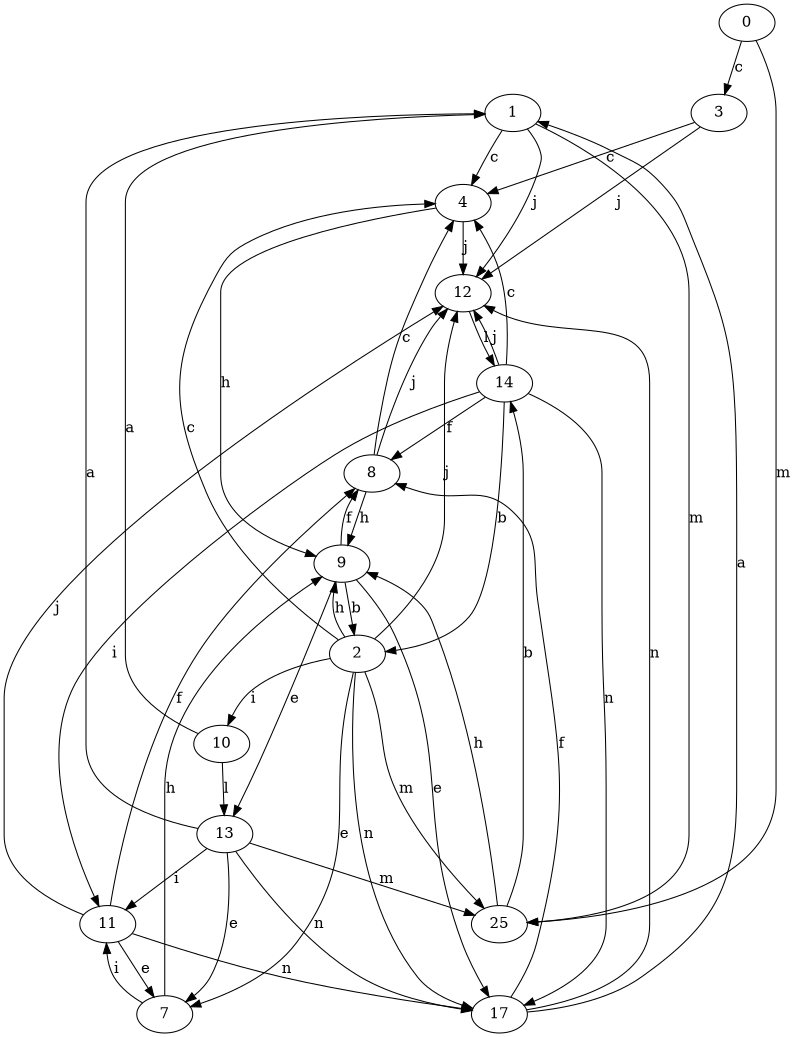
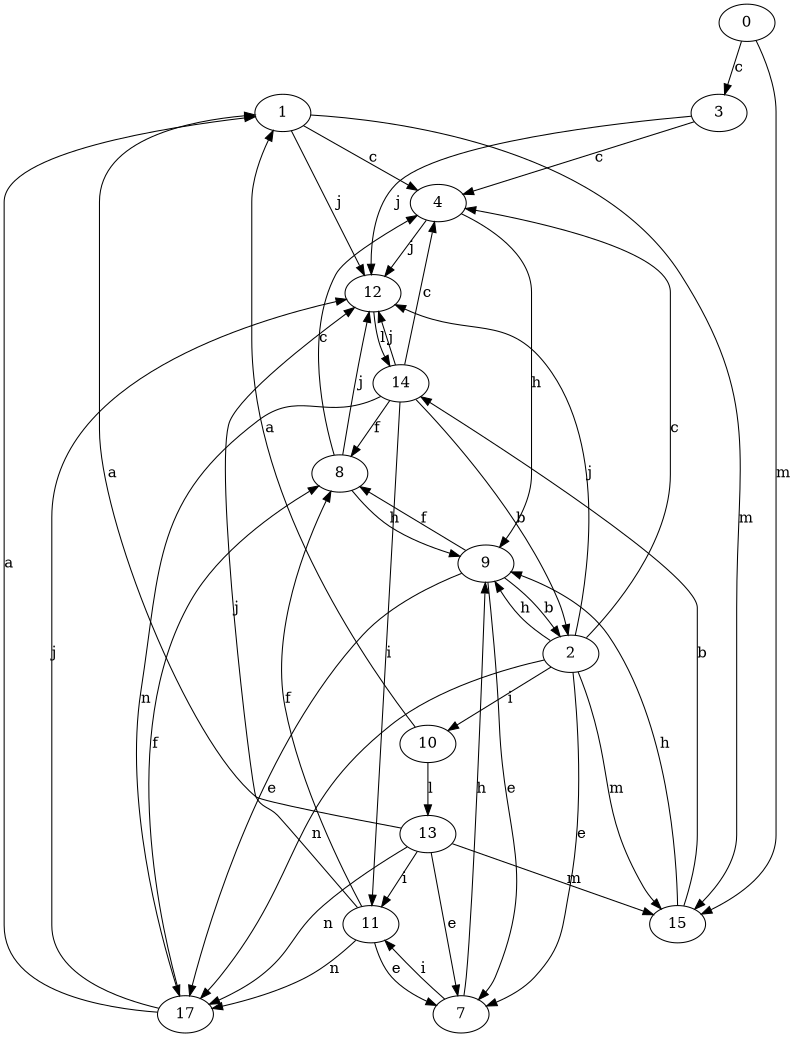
edge "17" -> "12": label "n" -> "j"
edge "9" -> "13": now "9" -> "7"
node "25": label "25" -> "15"
